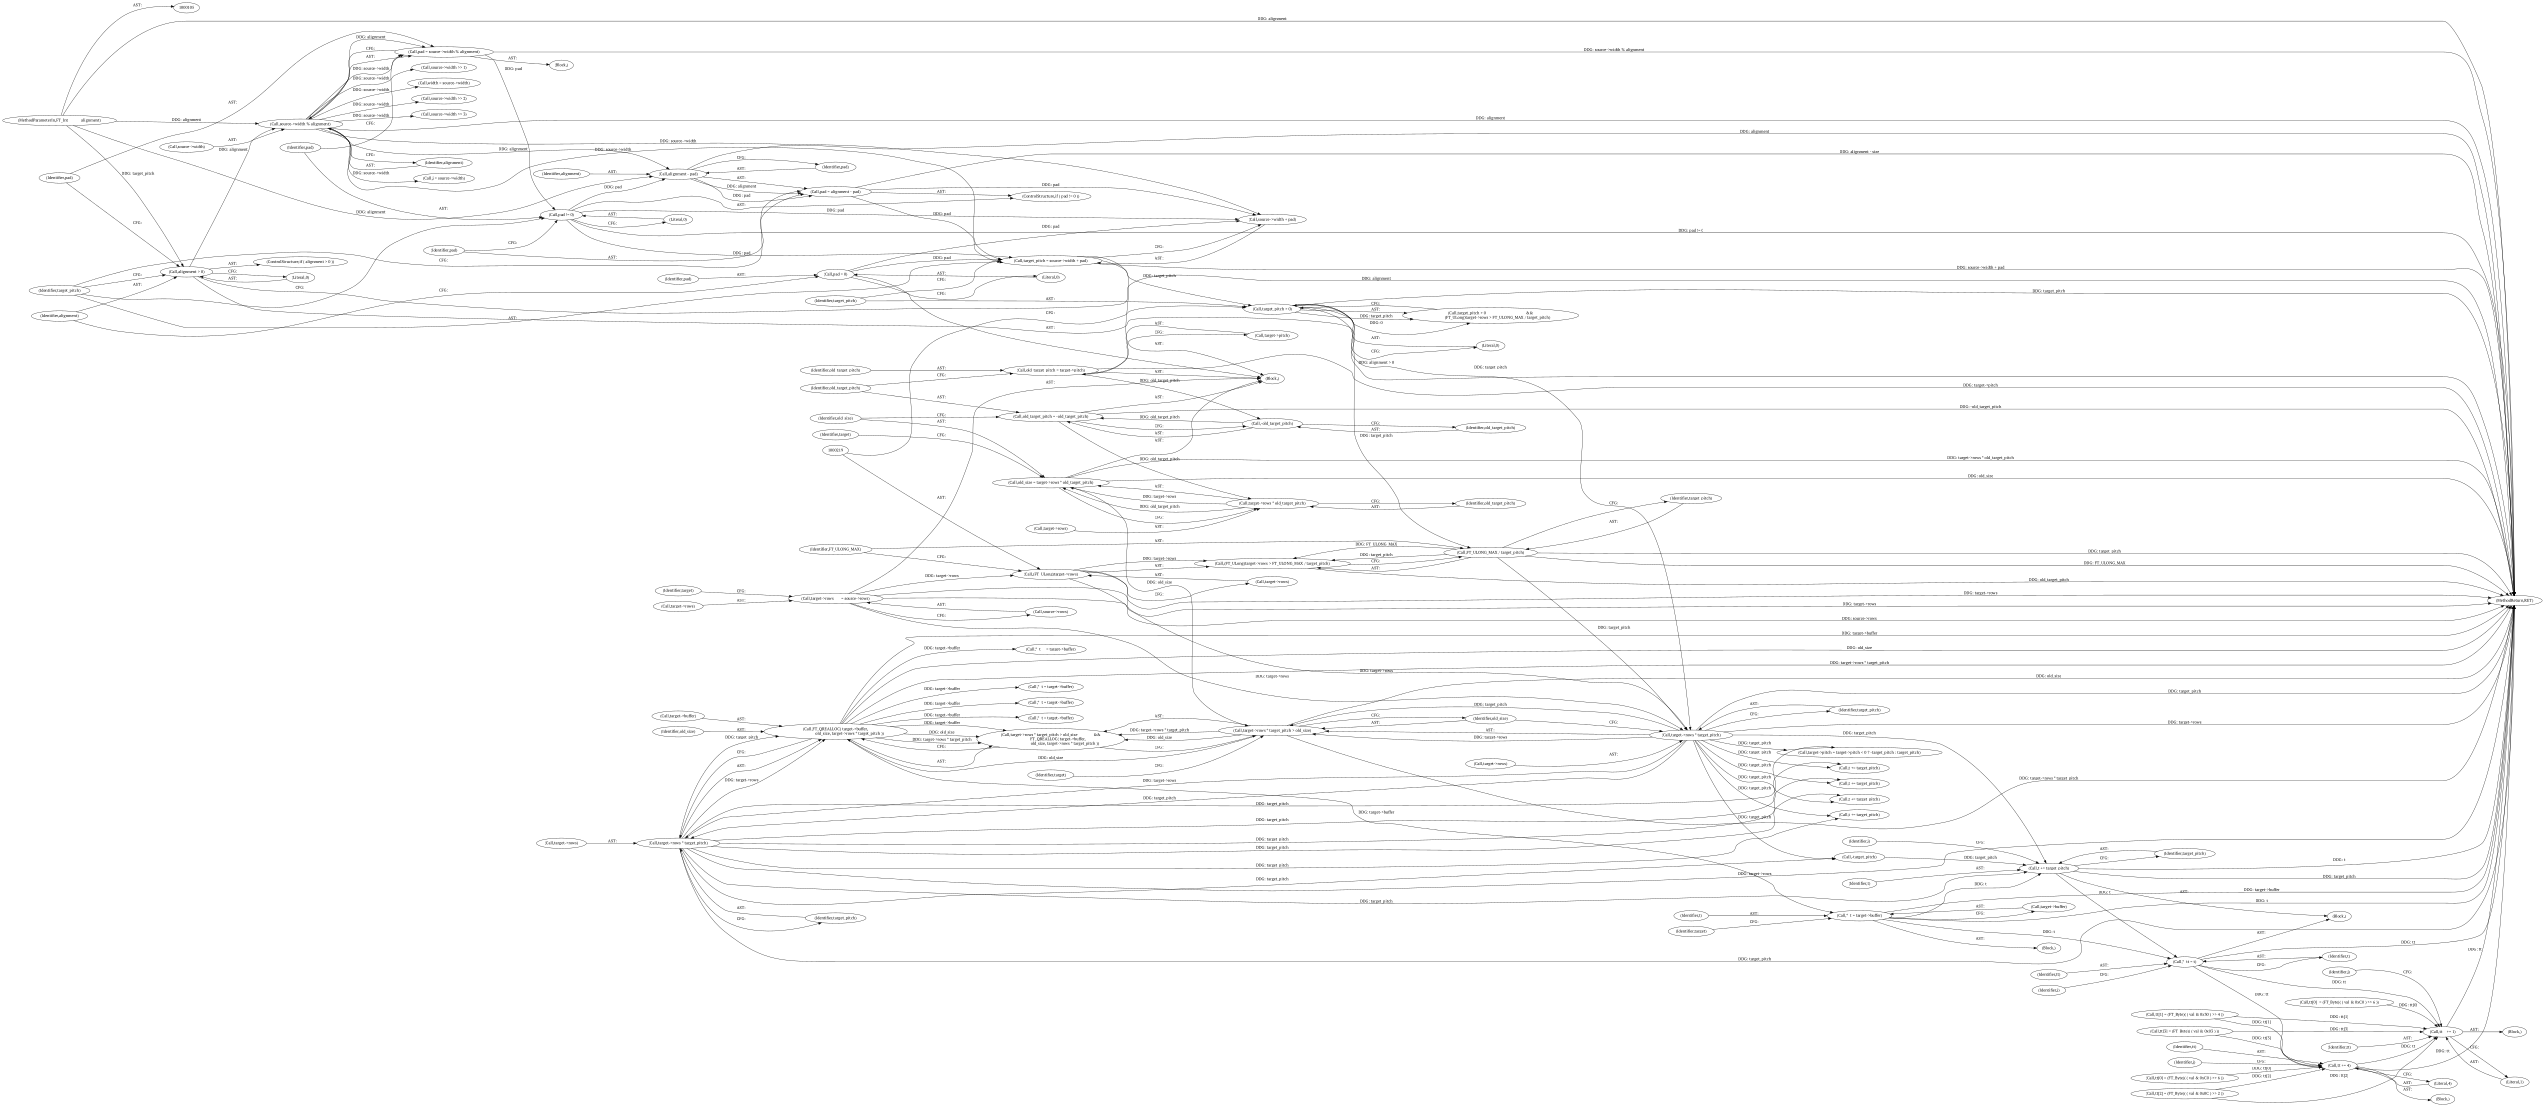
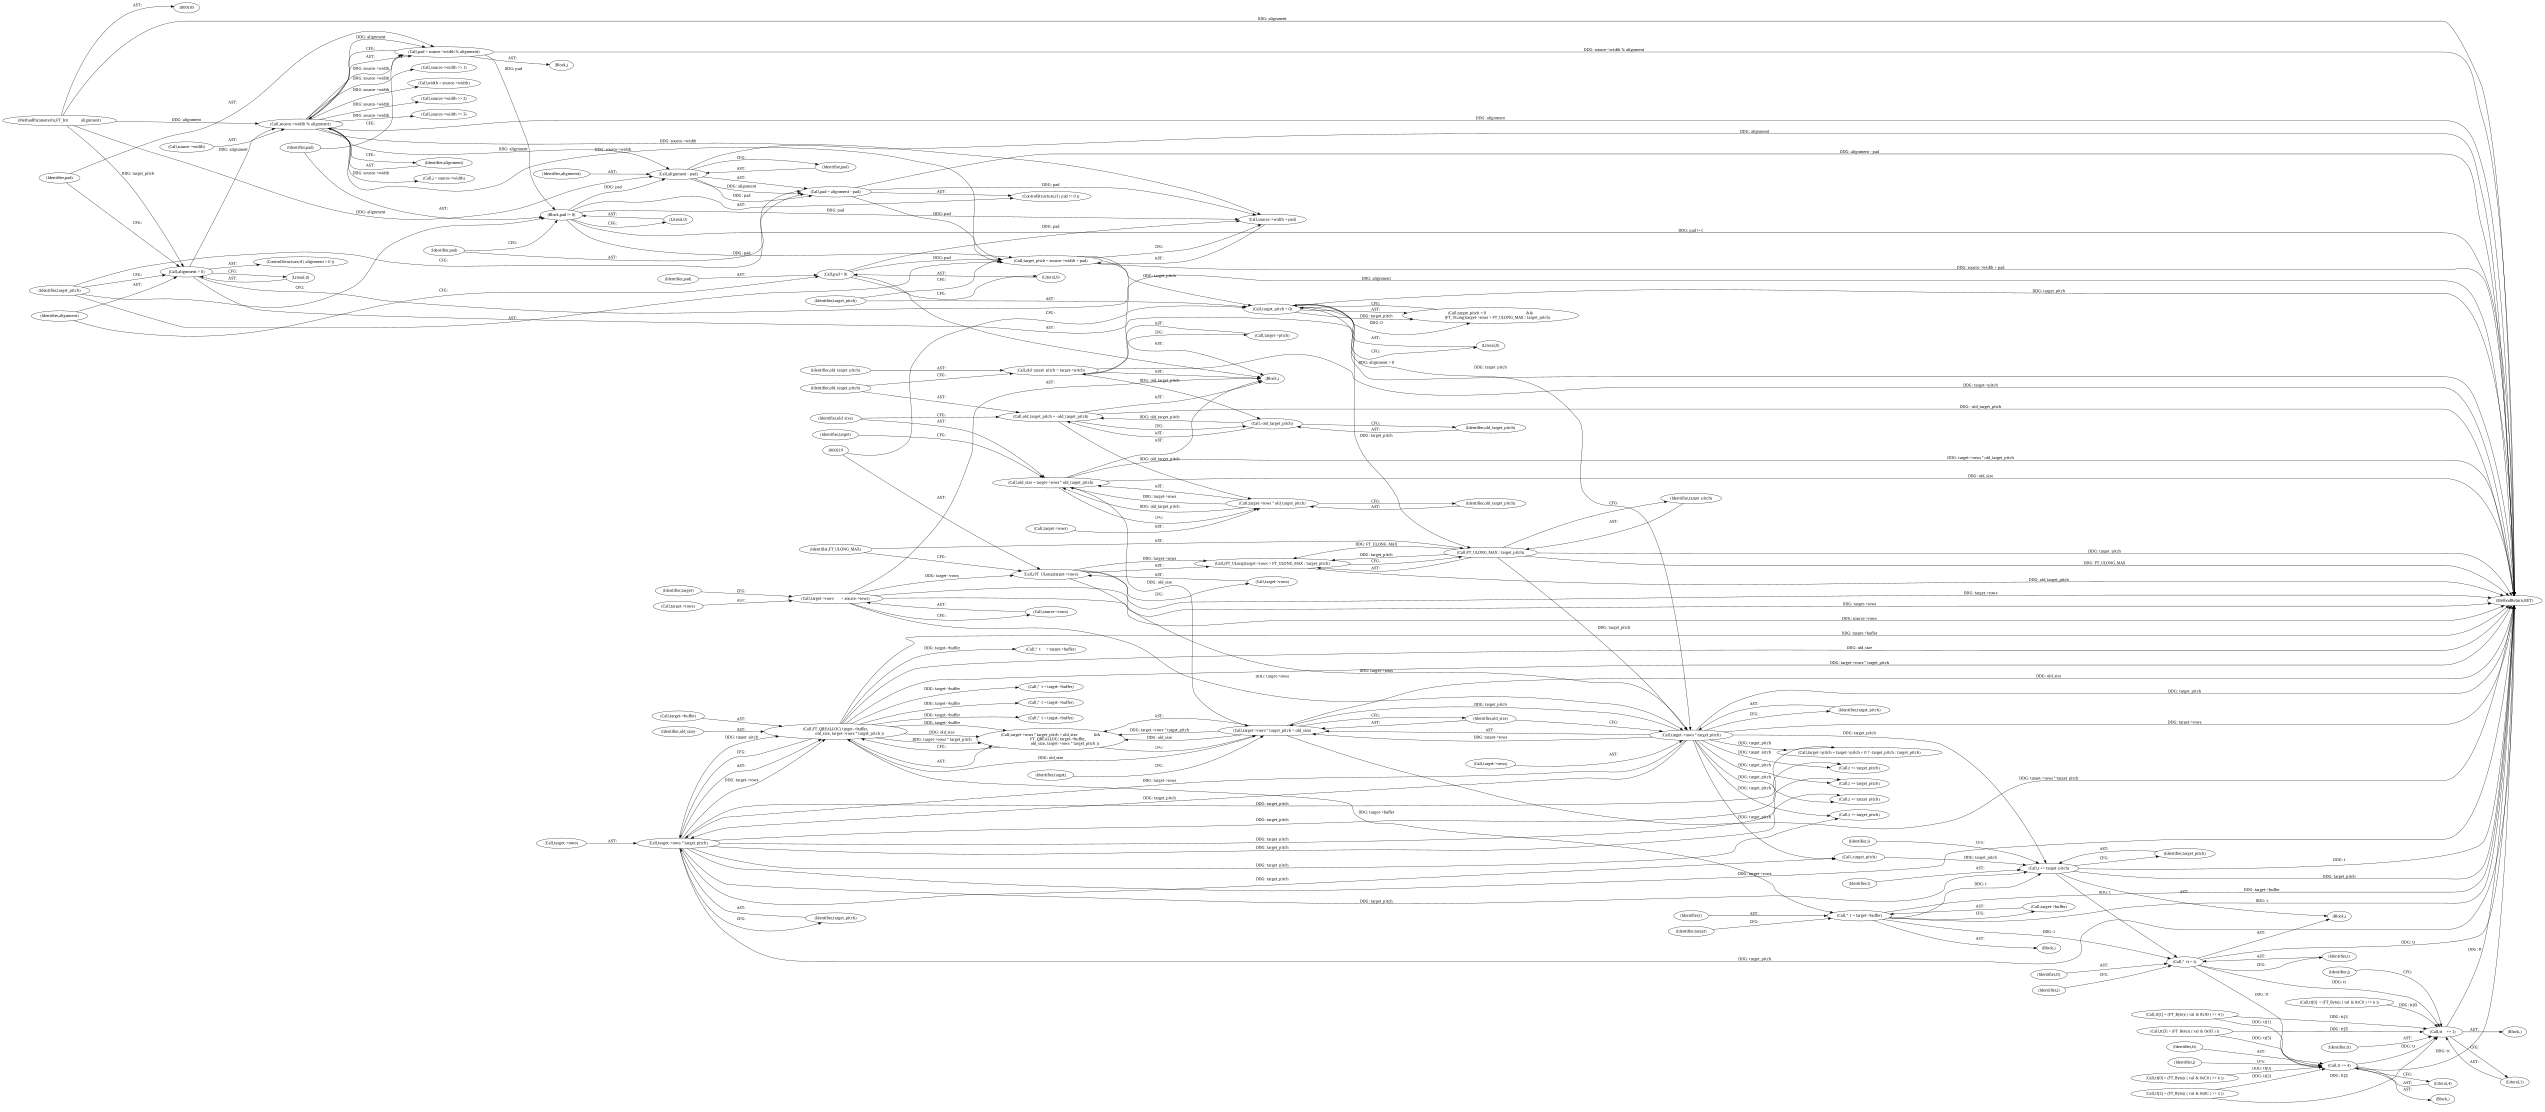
edge "(Call,pad = alignment - pad)" -> "(MethodReturn,RET)": label "DDG: alignment - size" -> "DDG: alignment - pad"
node "(Call,pad != 0)": label "(Call,pad != 0)" -> "(Block,pad != 0)"
